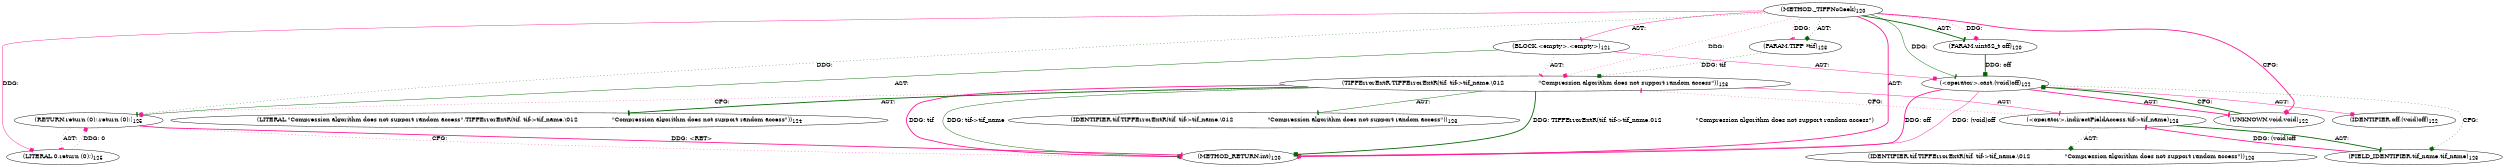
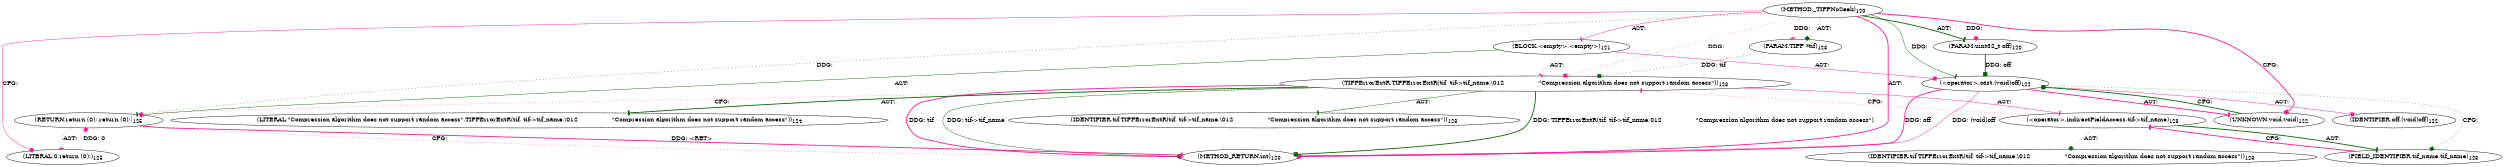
edge "(METHOD,_TIFFNoSeek)" -> "(LITERAL,0,return (0);)": label "DDG: " -> "CFG: "
edge "(FIELD_IDENTIFIER,tif_name,tif_name)" -> "(<operator>.indirectFieldAccess,tif->tif_name)": label "DDG: (void)off" -> "CFG: "
